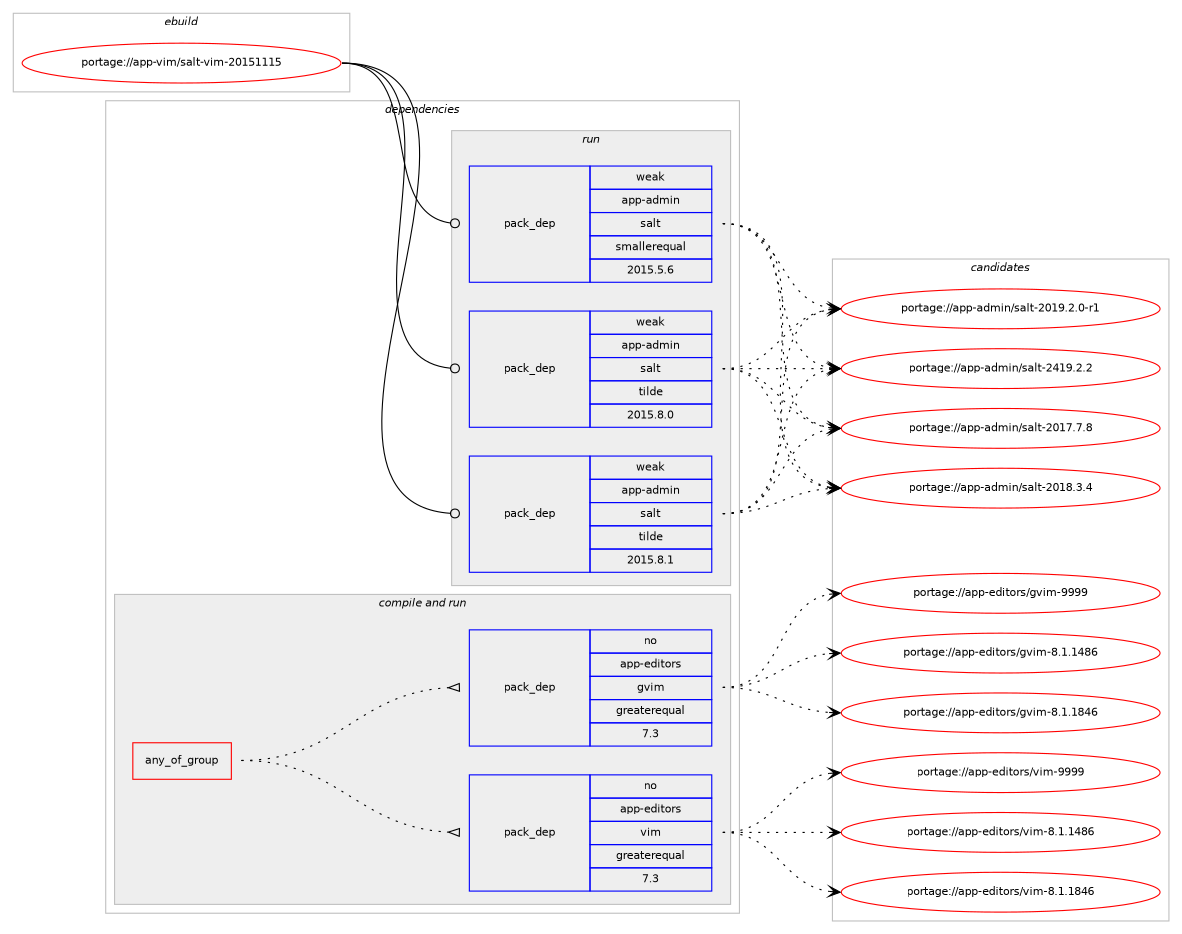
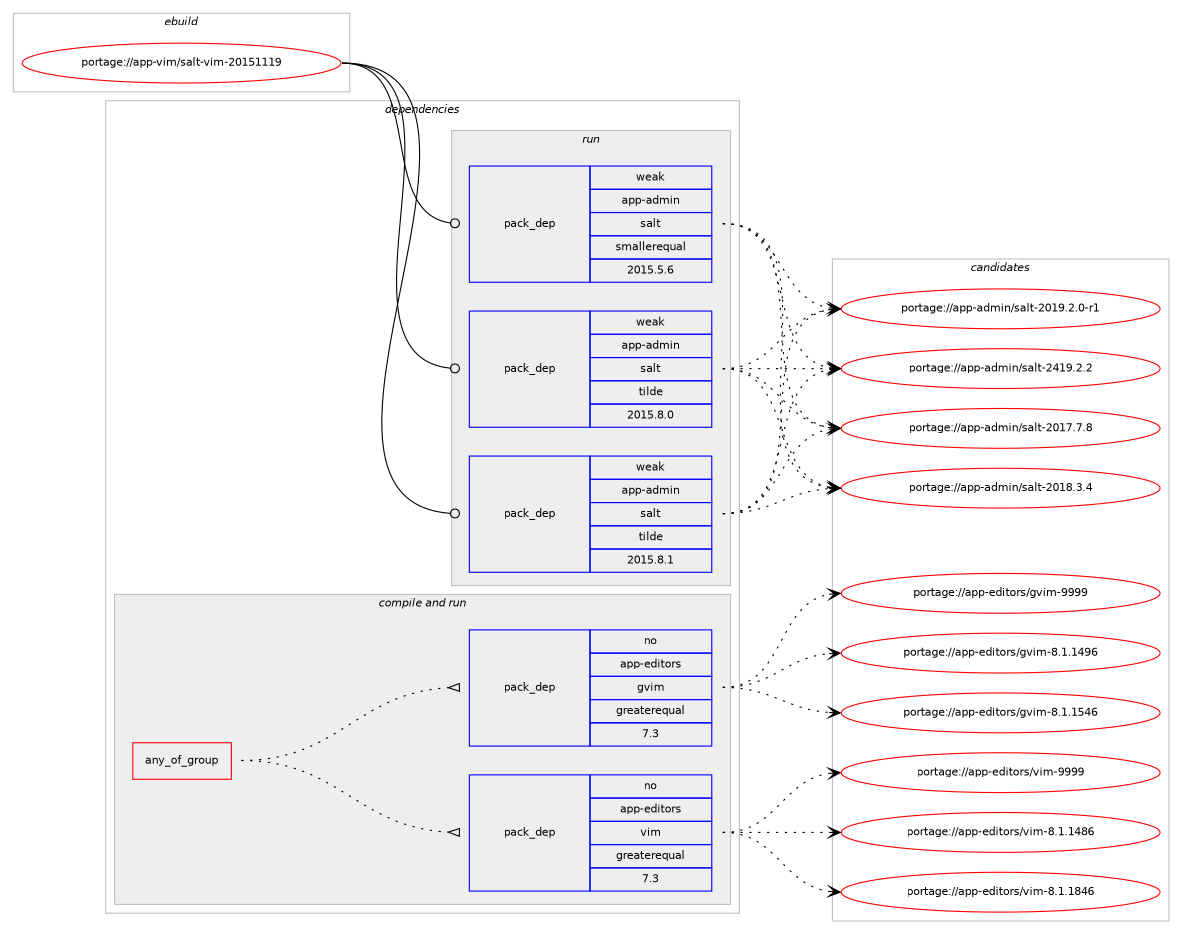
node "portage://app-vim/salt-vim-20151115": label "portage://app-vim/salt-vim-20151115" -> "portage://app-vim/salt-vim-20151119"
node "portage://app-editors/gvim-8.1.1486": label "portage://app-editors/gvim-8.1.1486" -> "portage://app-editors/gvim-8.1.1496"
node "portage://app-editors/gvim-8.1.1846": label "portage://app-editors/gvim-8.1.1846" -> "portage://app-editors/gvim-8.1.1546"
